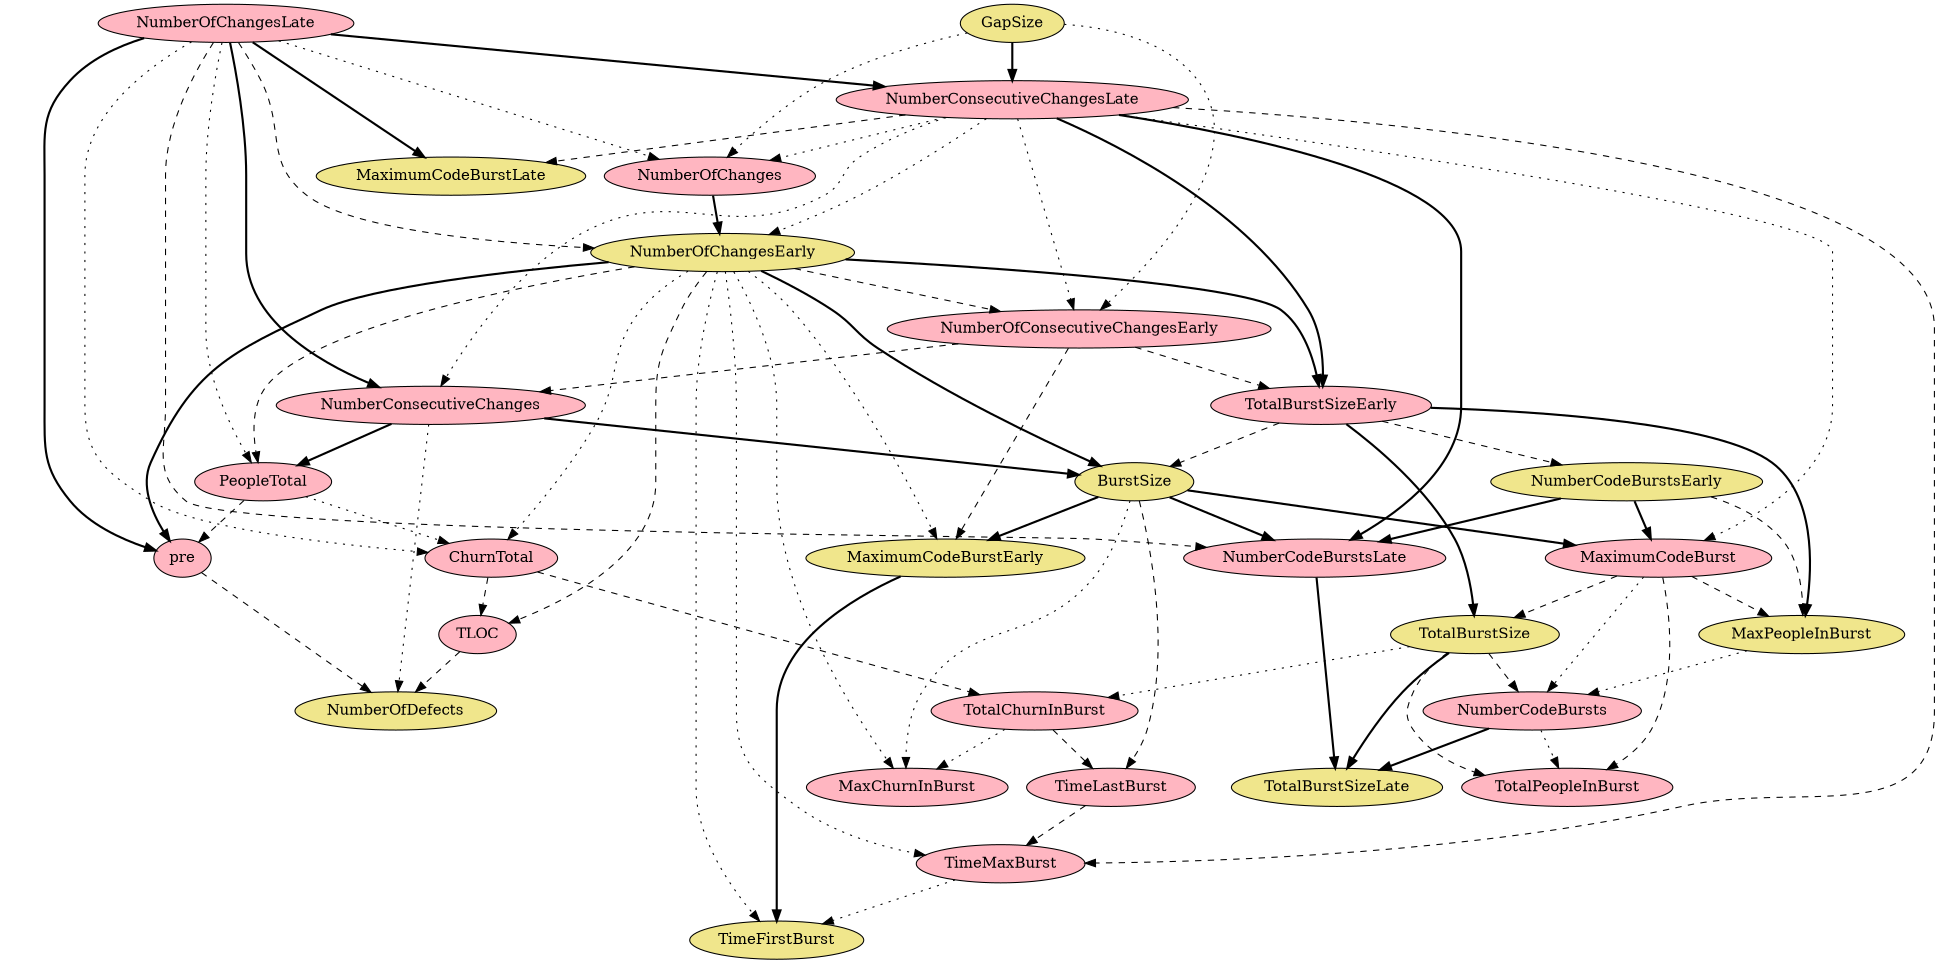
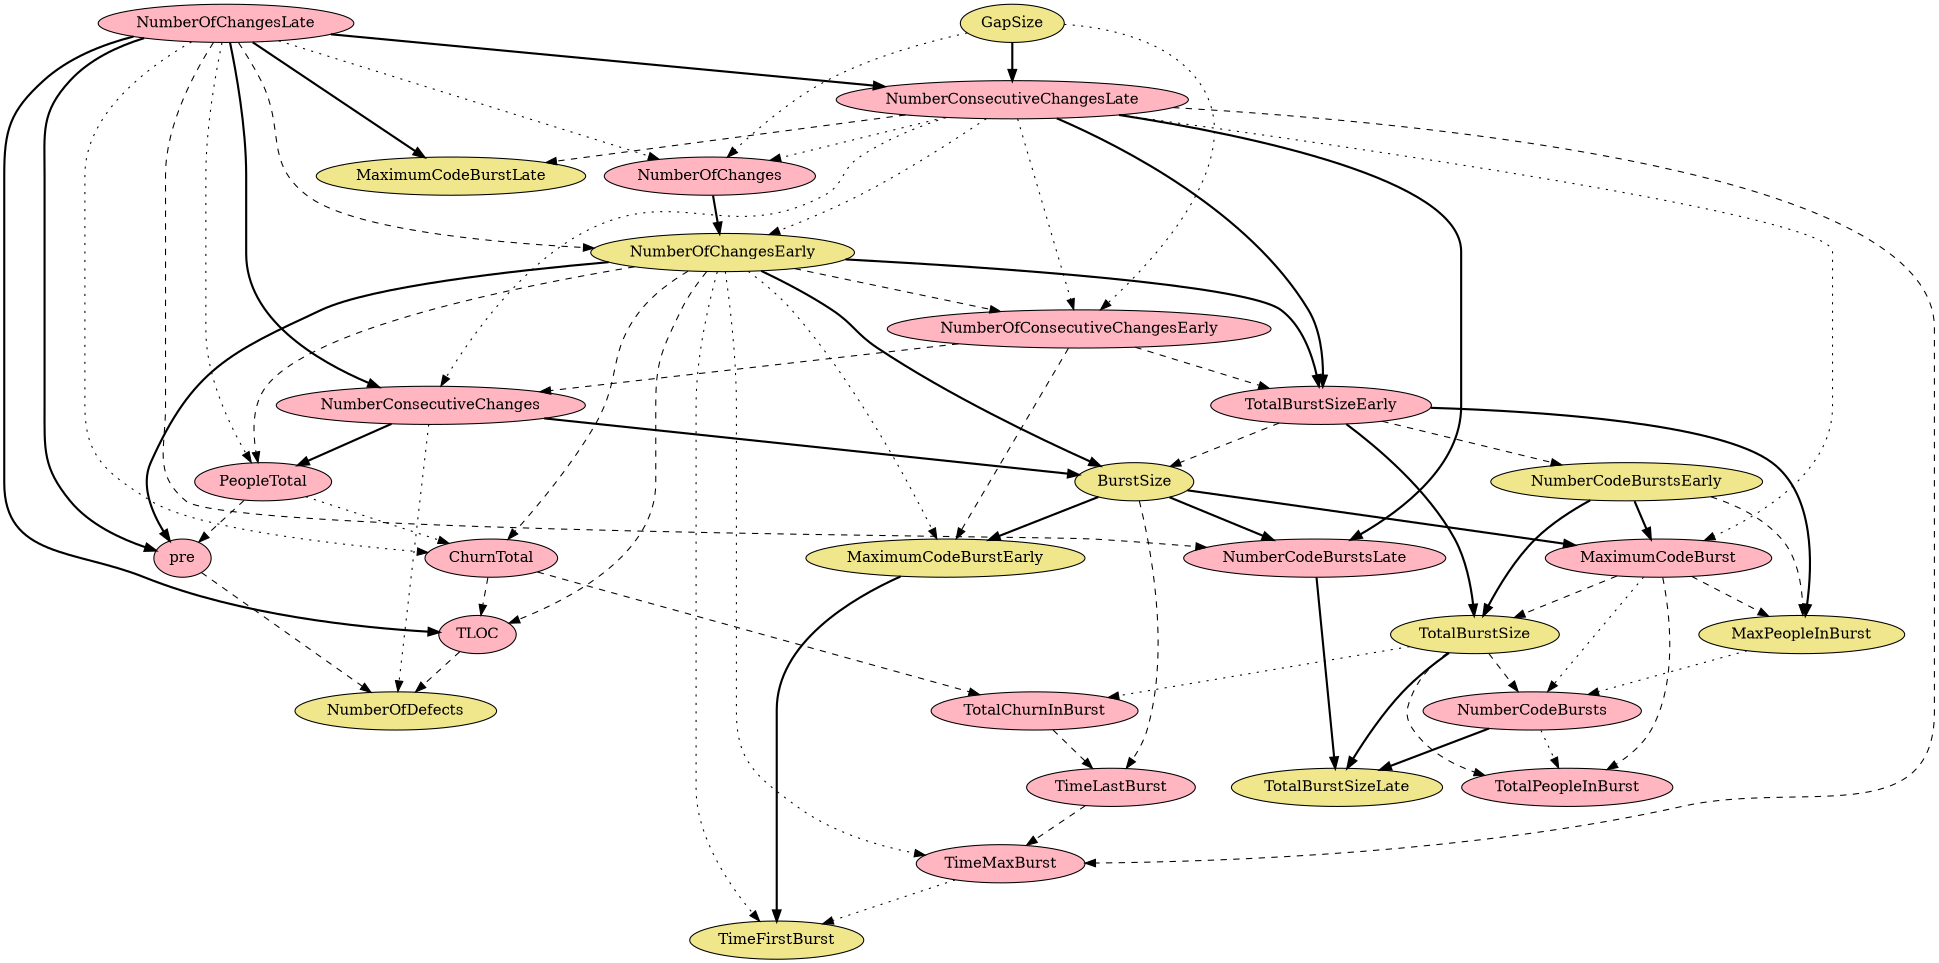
edge "NumberOfChangesEarly" -> "ChurnTotal": style dotted -> dashed
edge "NumberOfChangesLate" -> "TLOC": added
edge "NumberCodeBurstsEarly" -> "NumberCodeBurstsLate": now "NumberCodeBurstsEarly" -> "TotalBurstSize"
node "MaxChurnInBurst": removed
